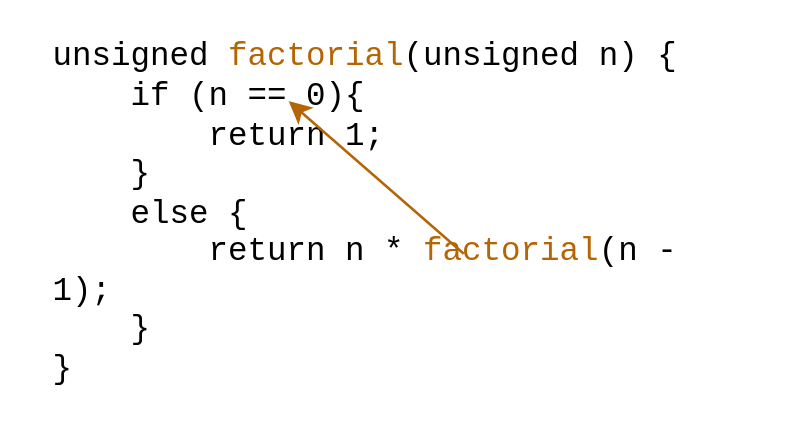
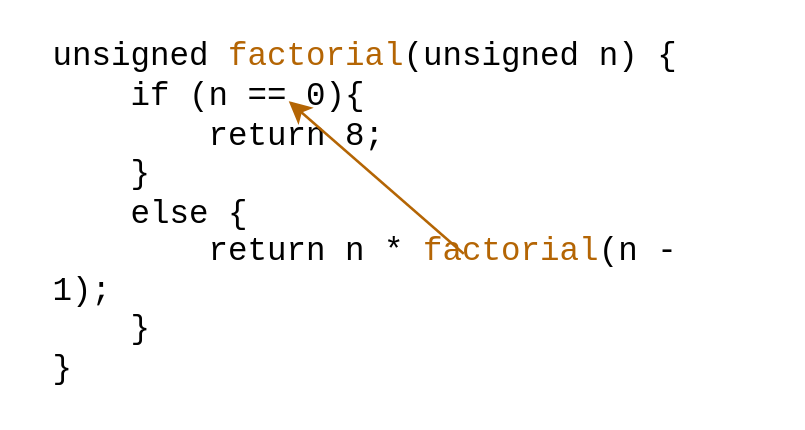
node "unsigned factorial(unsigned n) { if (n == 0){ return 1; } else { return n * factorial(n - 1); } }": label "unsigned factorial(unsigned n) { if (n == 0){ return 1; } else { return n * factorial(n - 1); } }" -> "unsigned factorial(unsigned n) { if (n == 0){ return 8; } else { return n * factorial(n - 1); } }"
